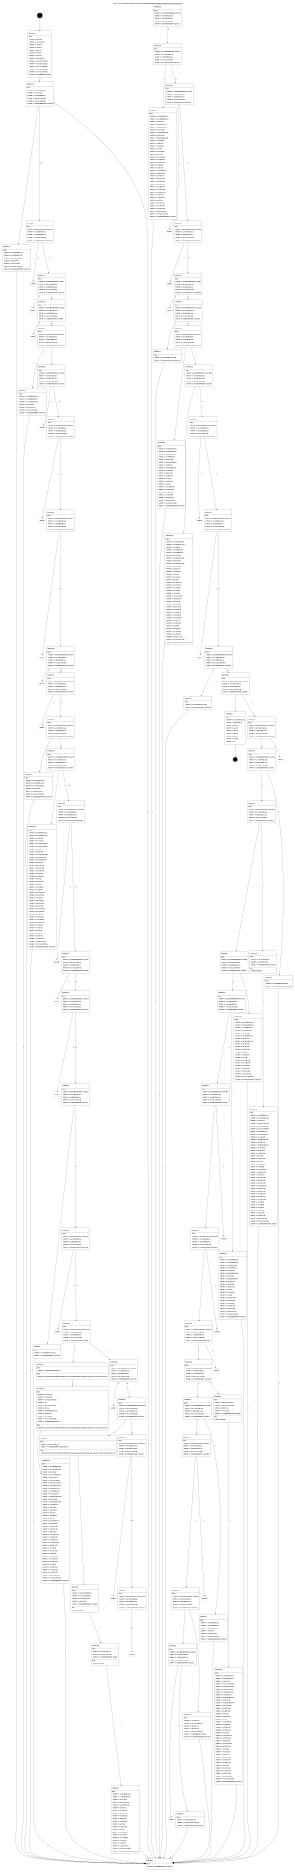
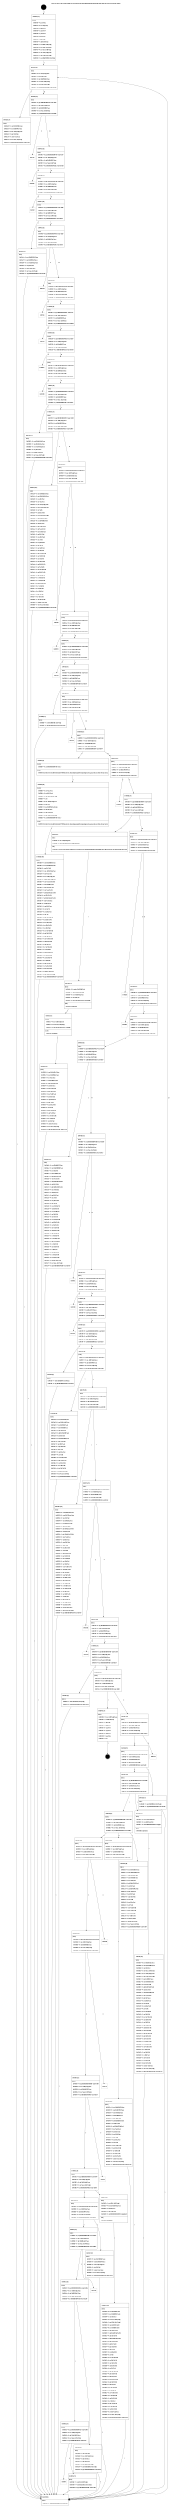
edge "0x40166d [25]" -> "0x401686 [25]": added, label "16"
edge "0x401816 [25]" -> "0x40182f [25]": now "0x4017fd [25]" -> "0x40182f [25]"
